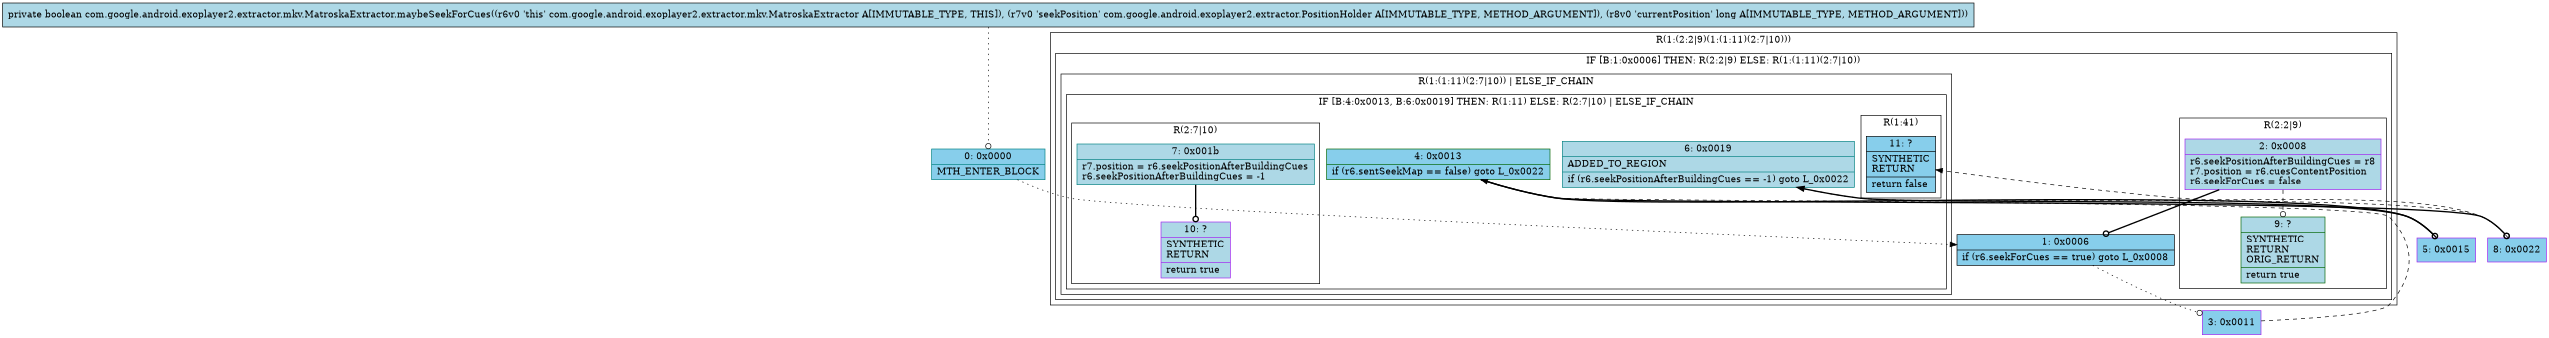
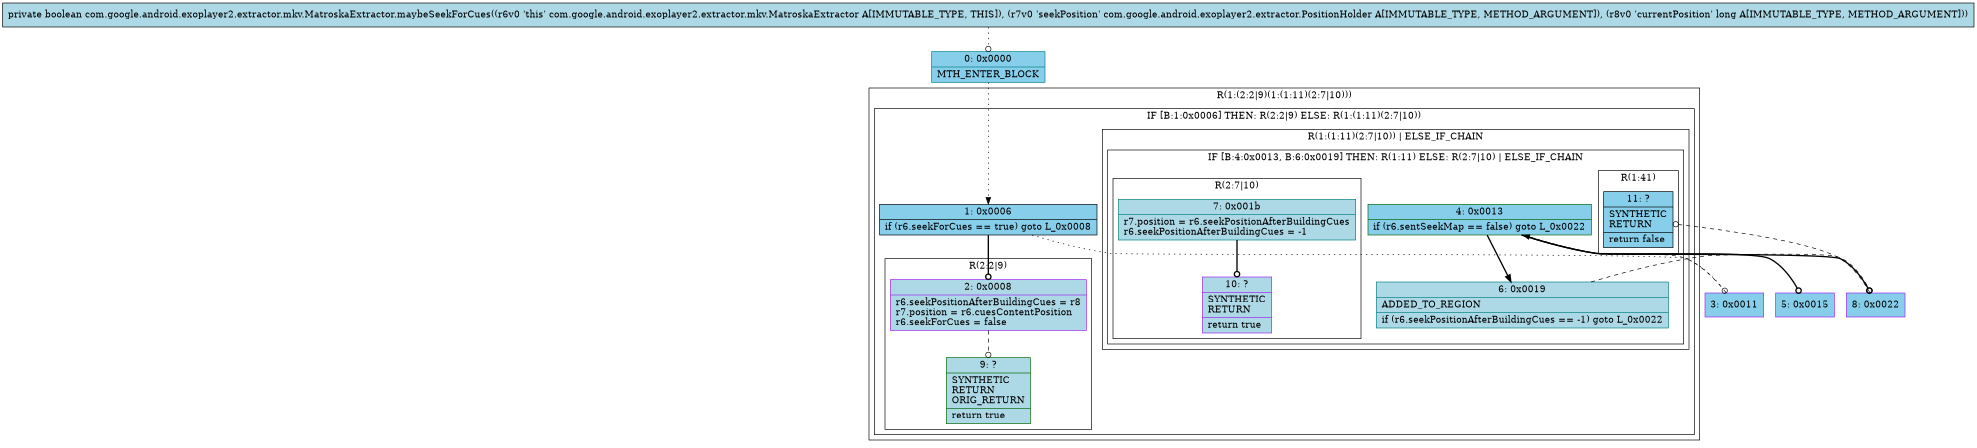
edge "8: 0x0022" -> "11: ?": arrowhead normal -> odot
edge "5: 0x0015" -> "6: 0x0019": now "4: 0x0013" -> "6: 0x0019"
edge "2: 0x0008" -> "1: 0x0006": reversed
